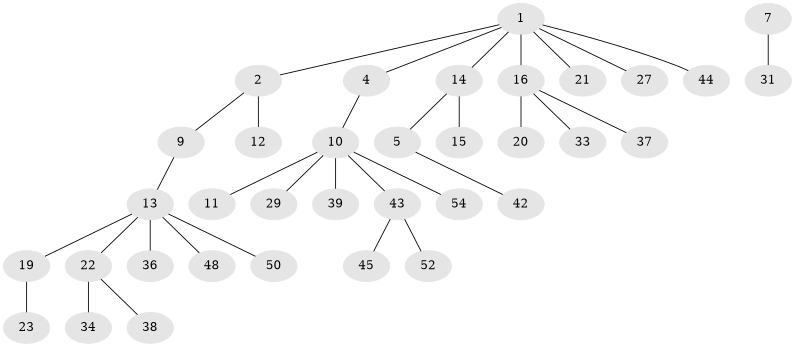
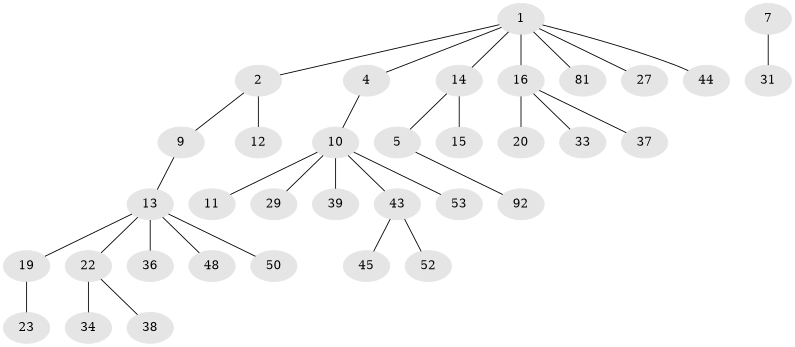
node "21": label "21" -> "81"
node "54": label "54" -> "53"
node "42": label "42" -> "92"
